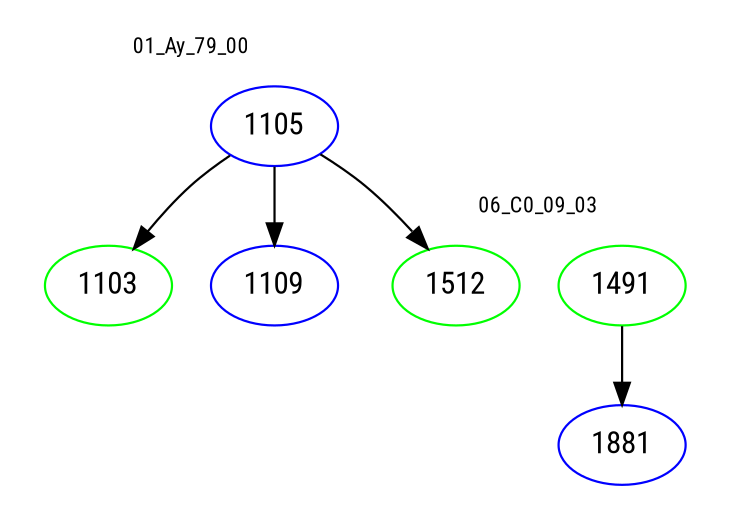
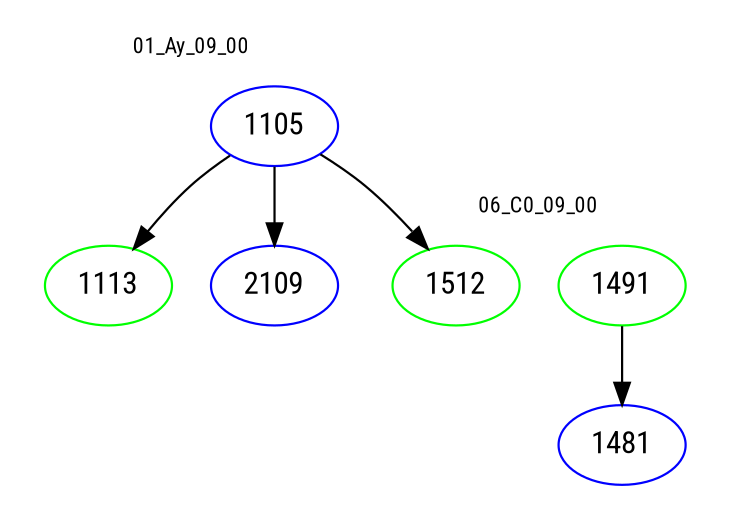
cluster "01_Ay_79_00": label "01_Ay_79_00" -> "01_Ay_09_00"
cluster "06_C0_09_03": label "06_C0_09_03" -> "06_C0_09_00"
node "1103": label "1103" -> "1113"
node "1109": label "1109" -> "2109"
node "1881": label "1881" -> "1481"
